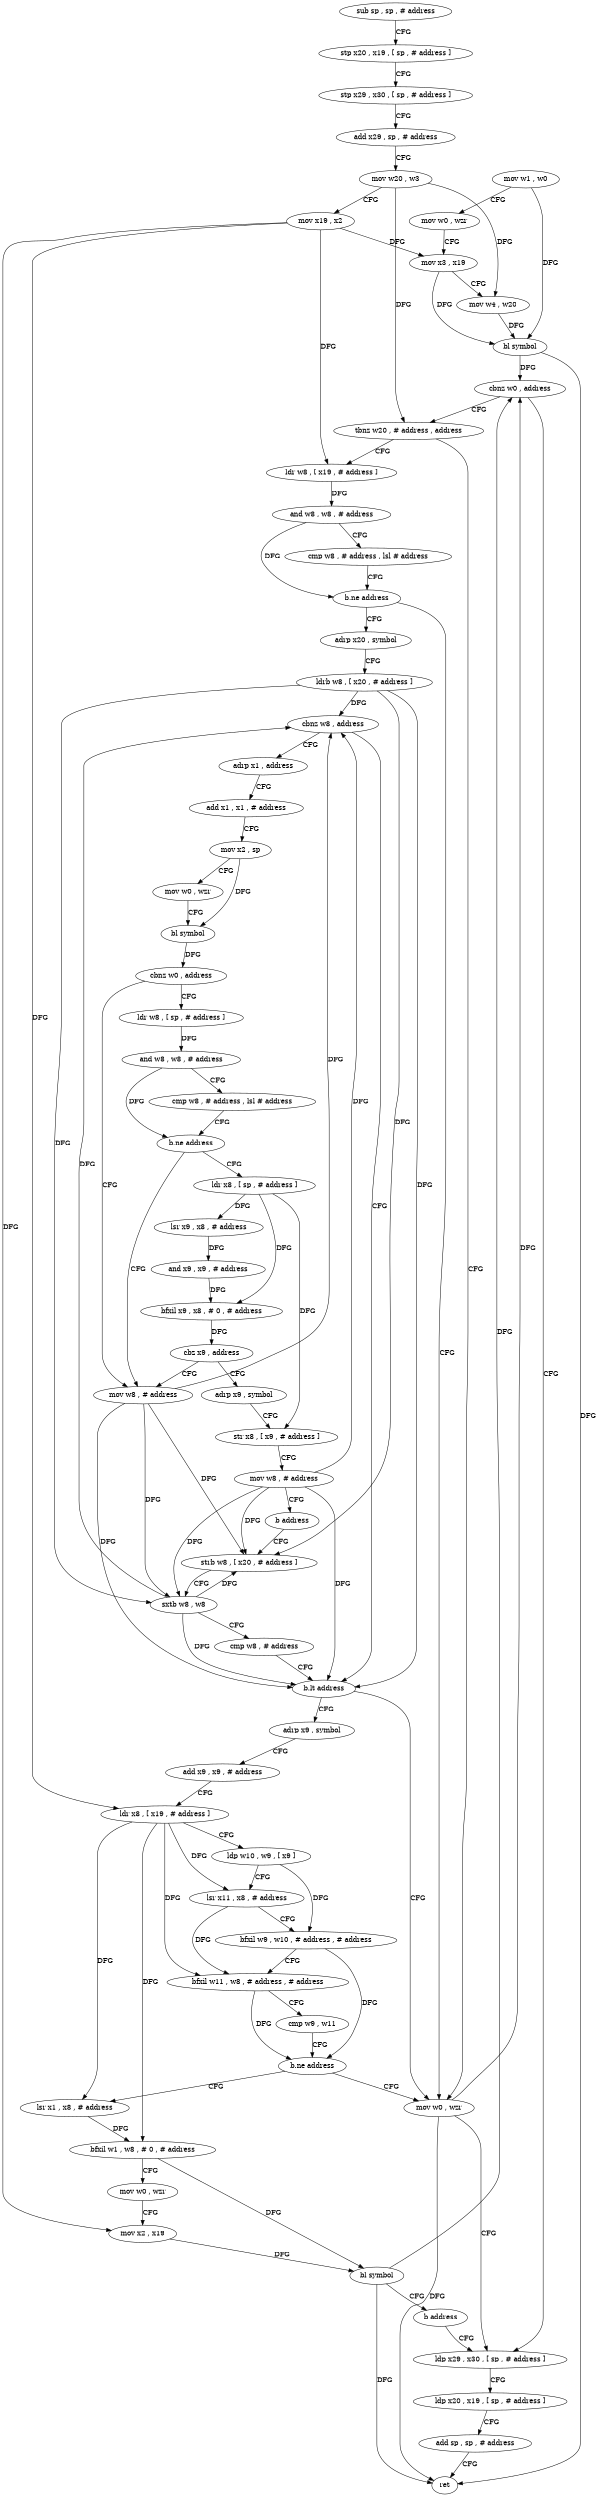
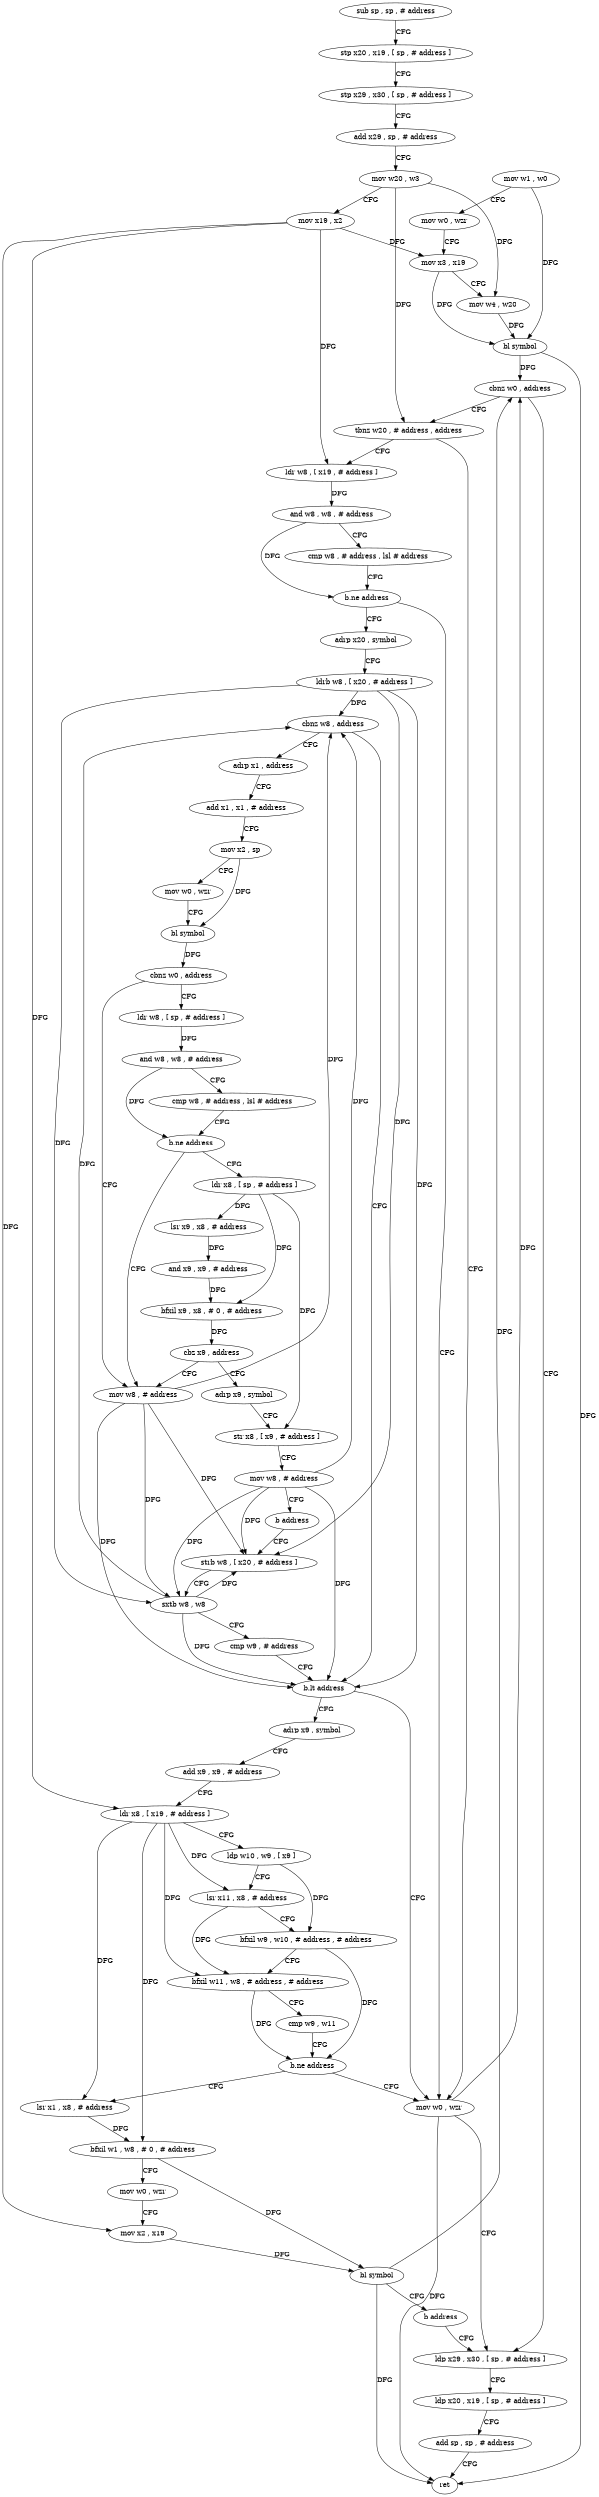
node "cmp w8 , # address": label "cmp w8 , # address" -> "cmp w9 , # address"
